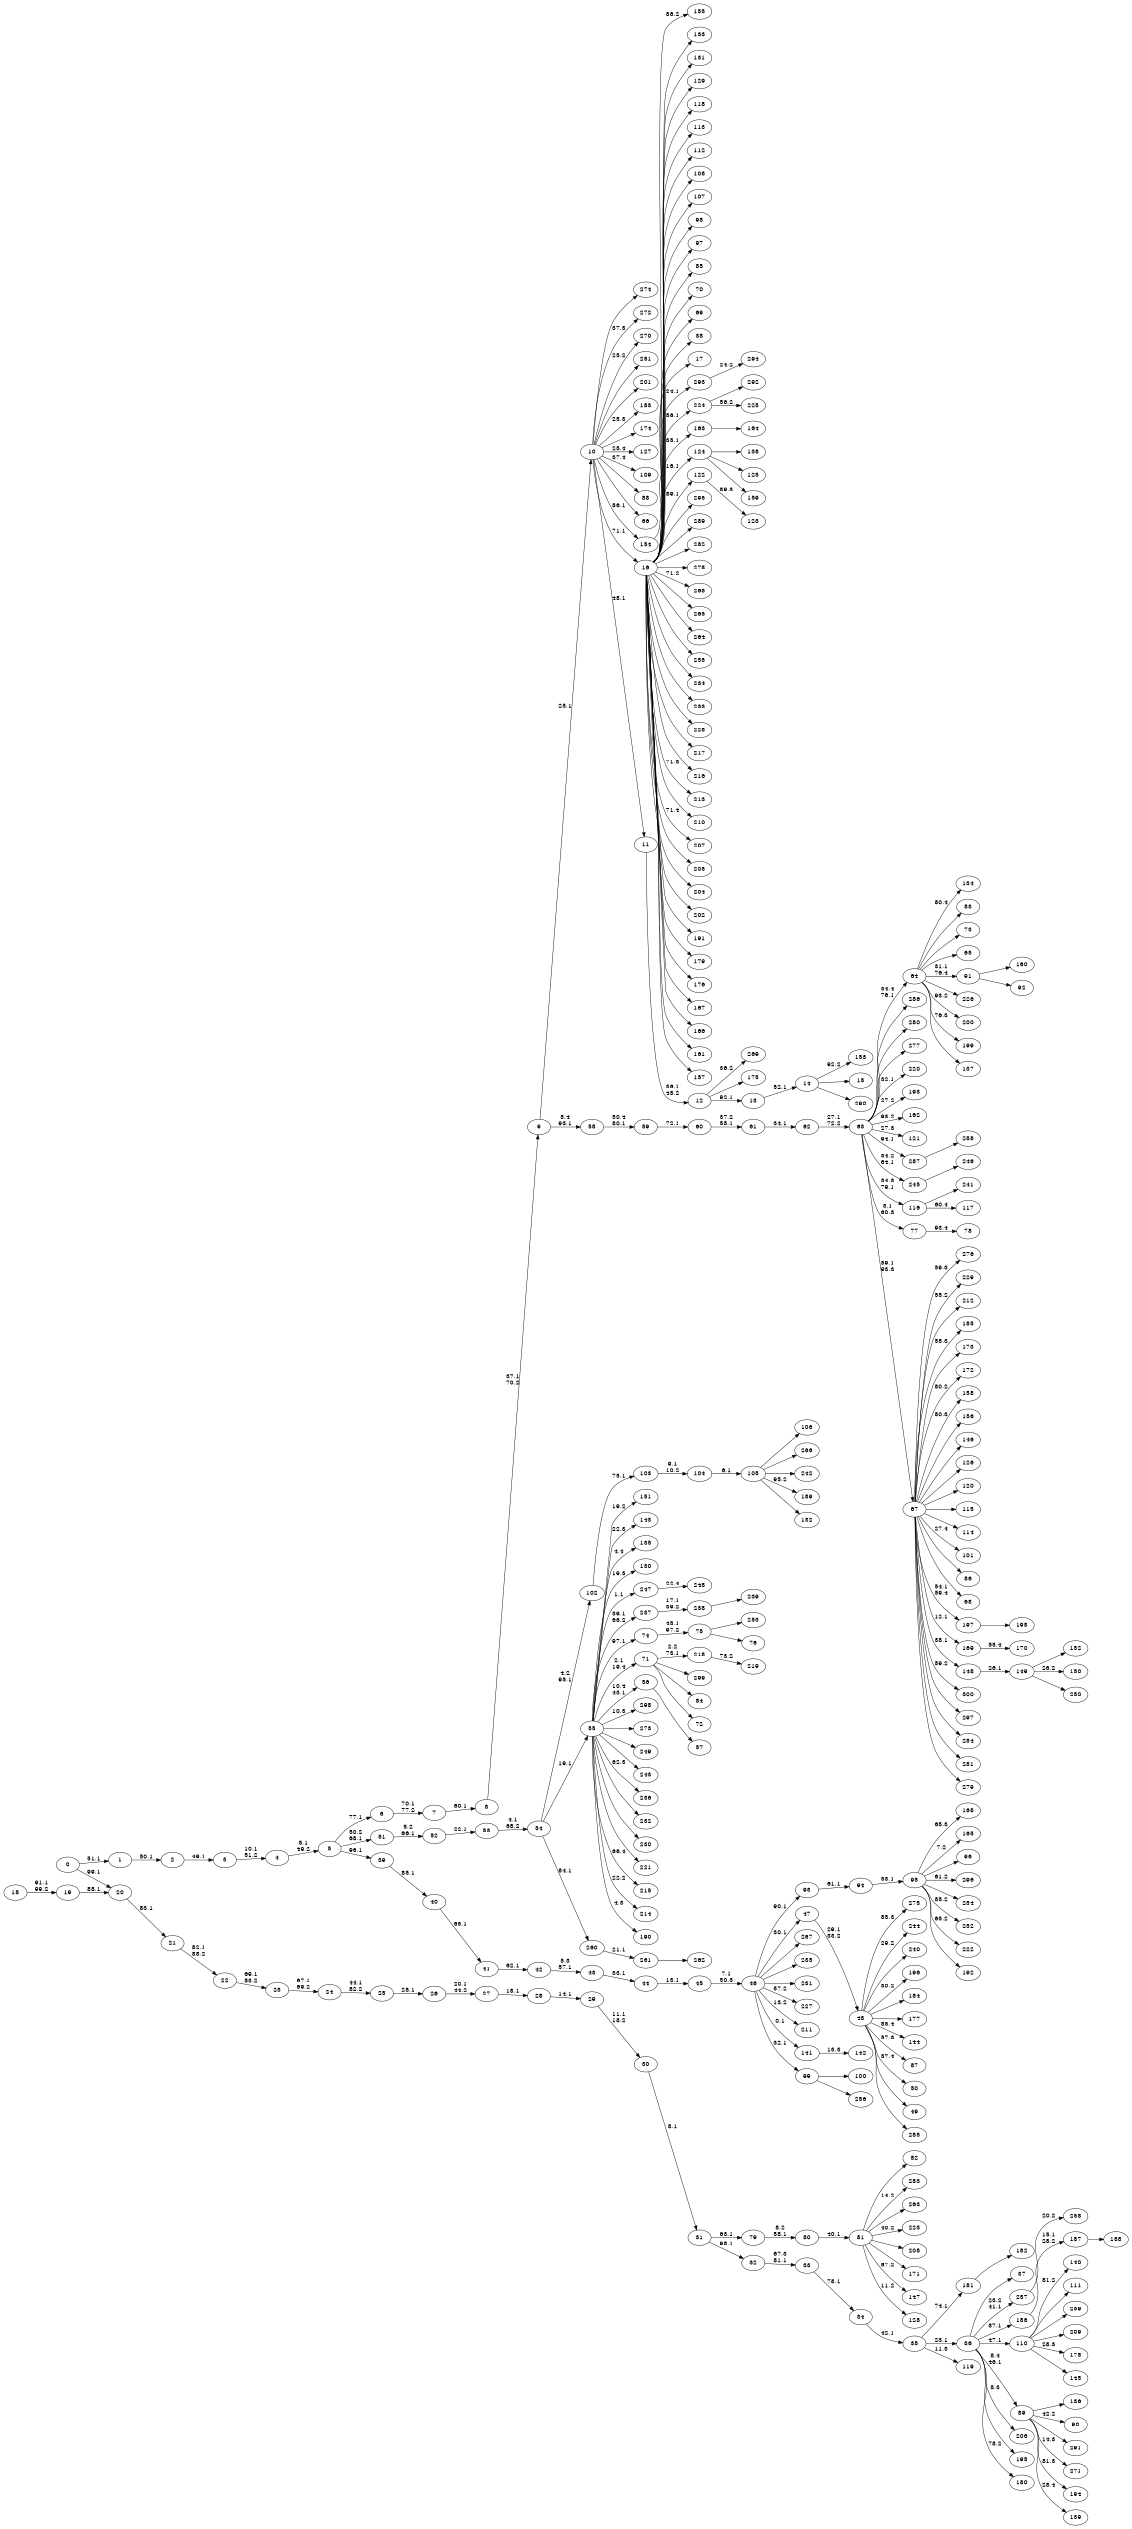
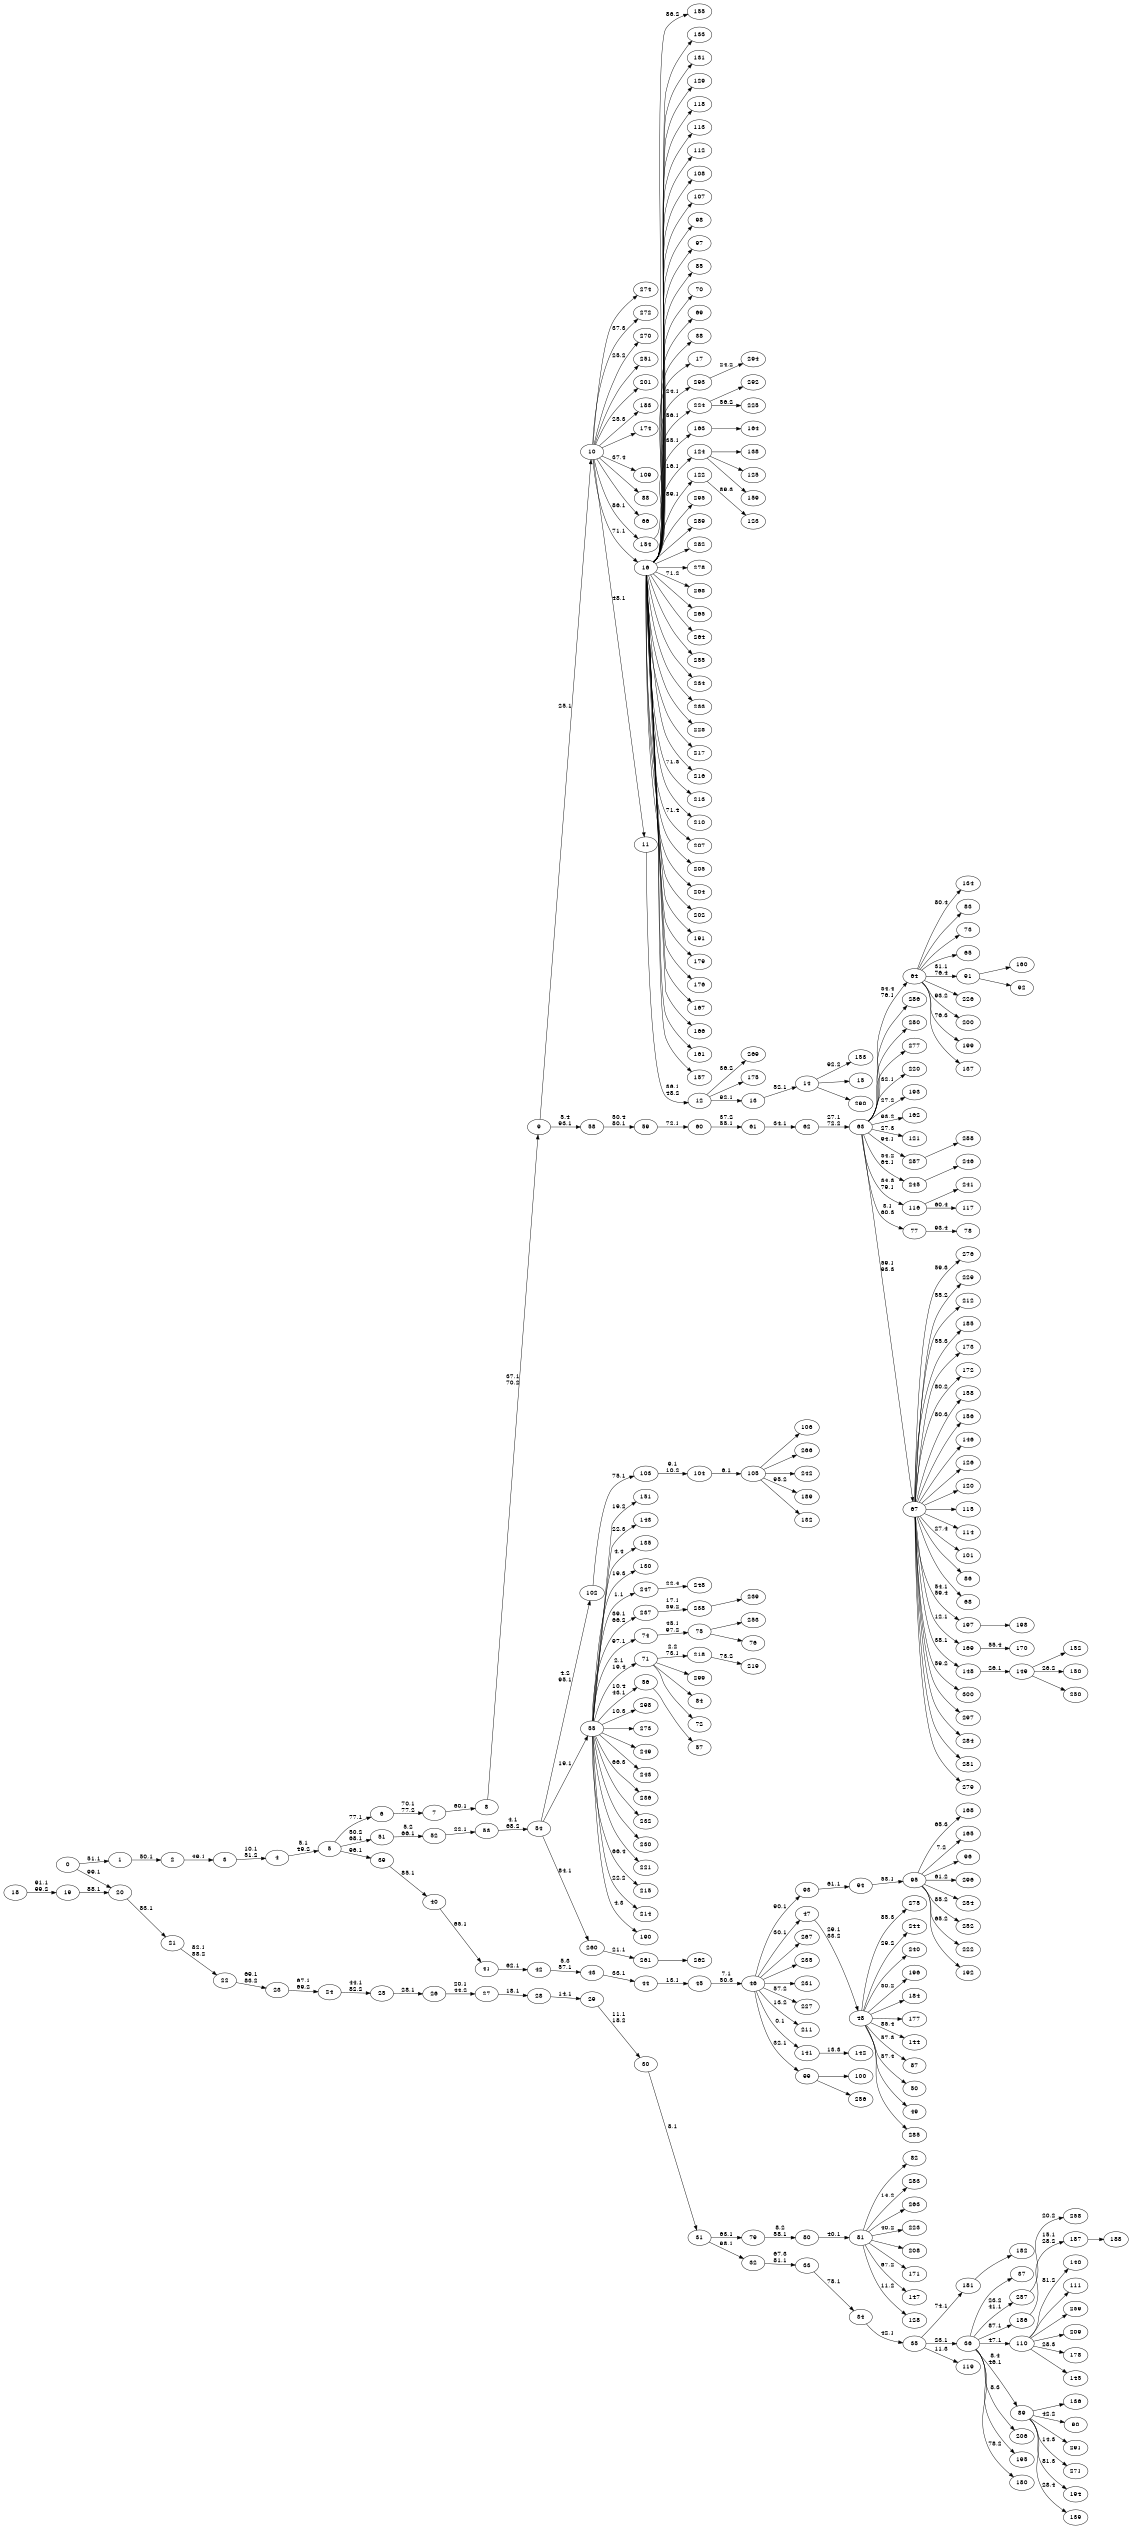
node "127": removed
edge "55" -> "236": label "62,3" -> "66,3"
